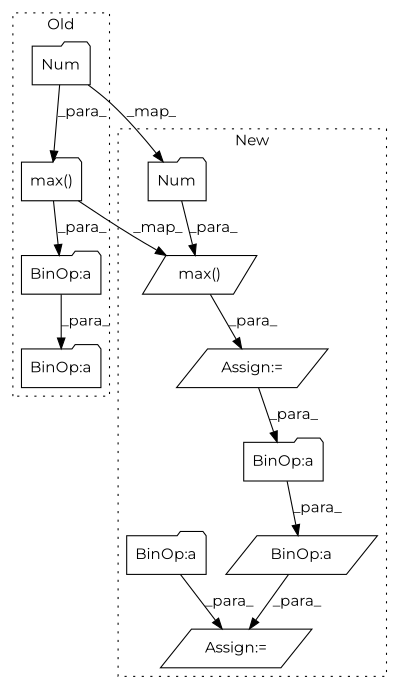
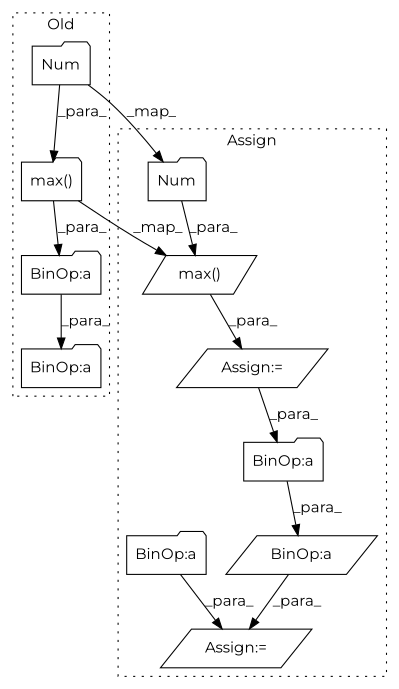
cluster "New": label "New" -> "Assign"
